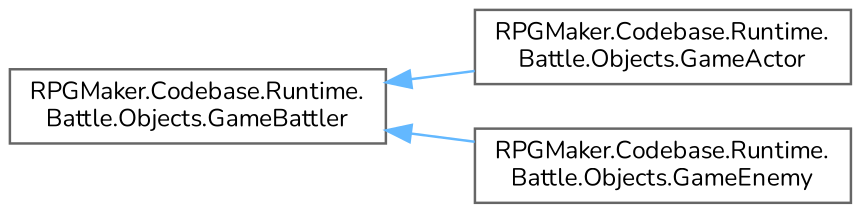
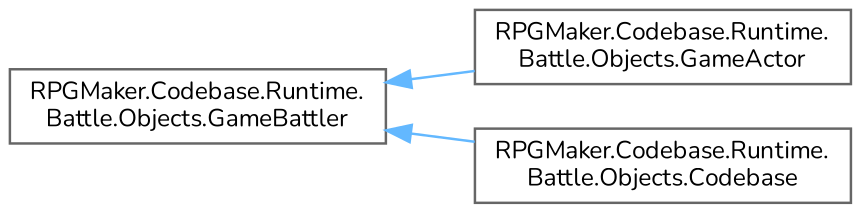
node "RPGMaker.Codebase.Runtime. Battle.Objects.GameEnemy": label "RPGMaker.Codebase.Runtime. Battle.Objects.GameEnemy" -> "RPGMaker.Codebase.Runtime. Battle.Objects.Codebase"
